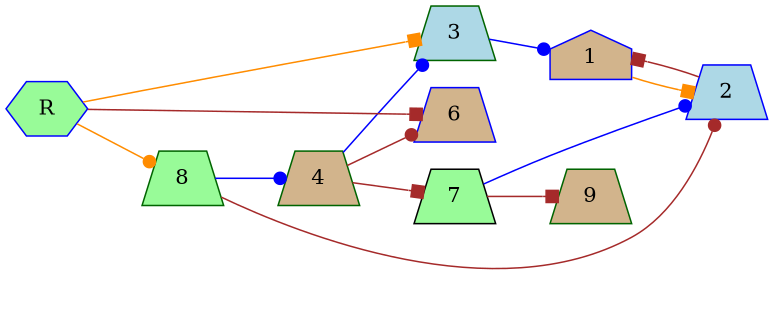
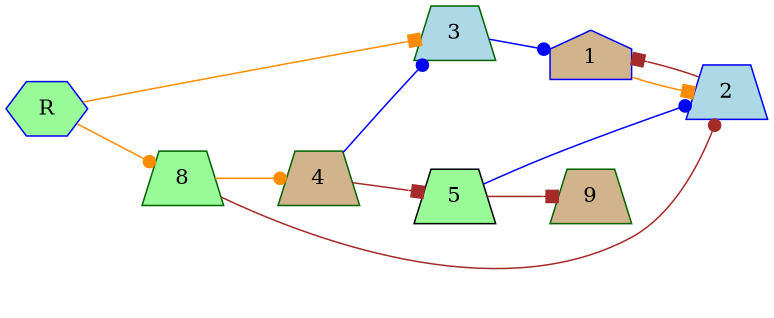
node "6": removed
edge "8" -> "4": color blue -> darkorange
node "7": label "7" -> "5"
